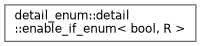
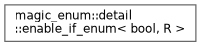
node "detail_enum::detail ::enable_if_enum< bool, R >": label "detail_enum::detail ::enable_if_enum< bool, R >" -> "magic_enum::detail ::enable_if_enum< bool, R >"
